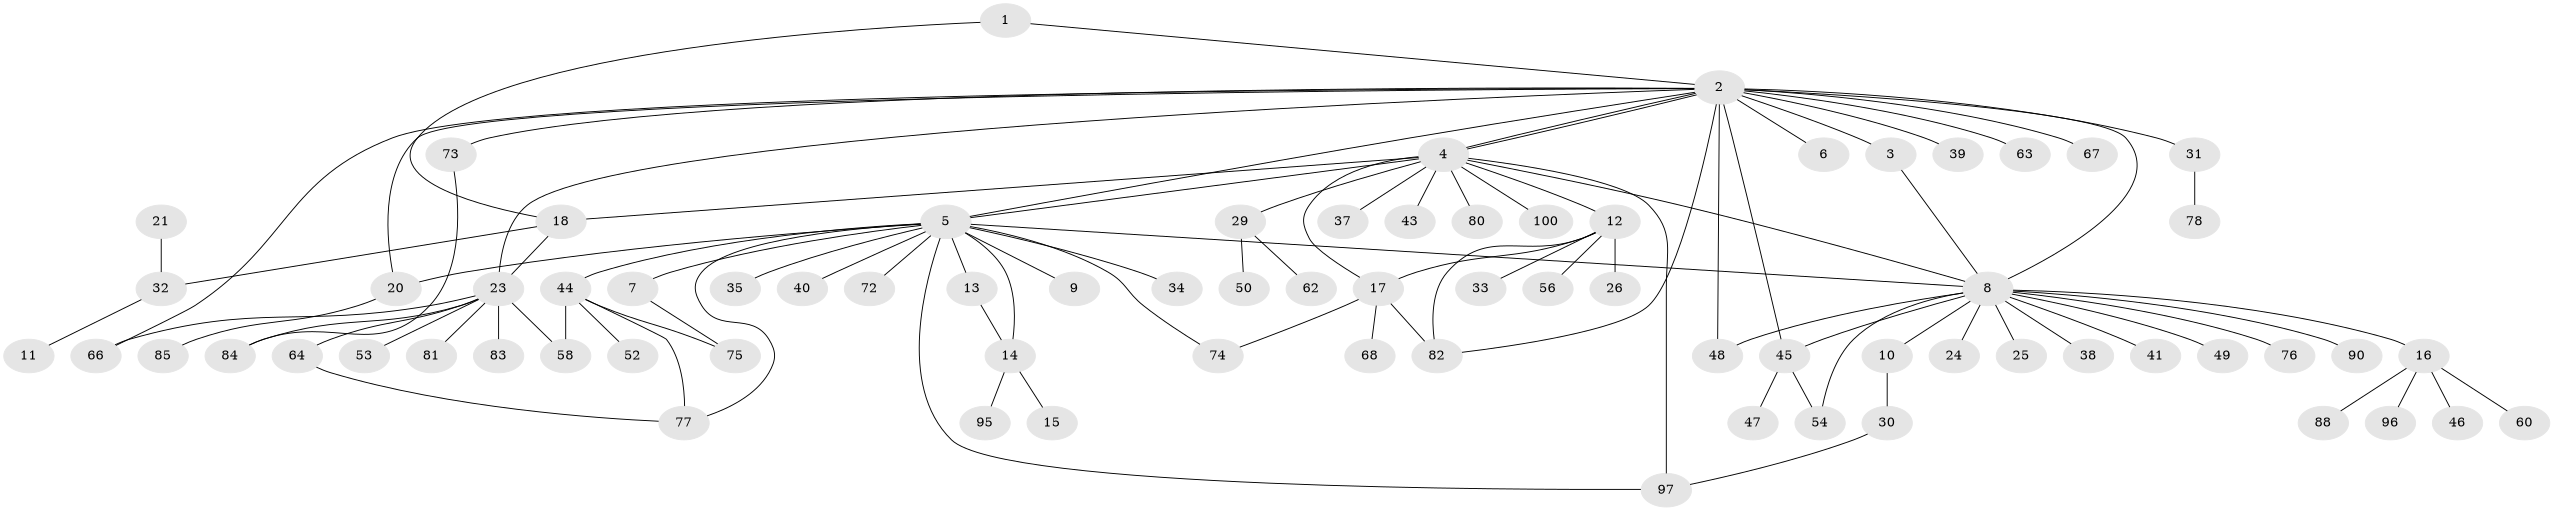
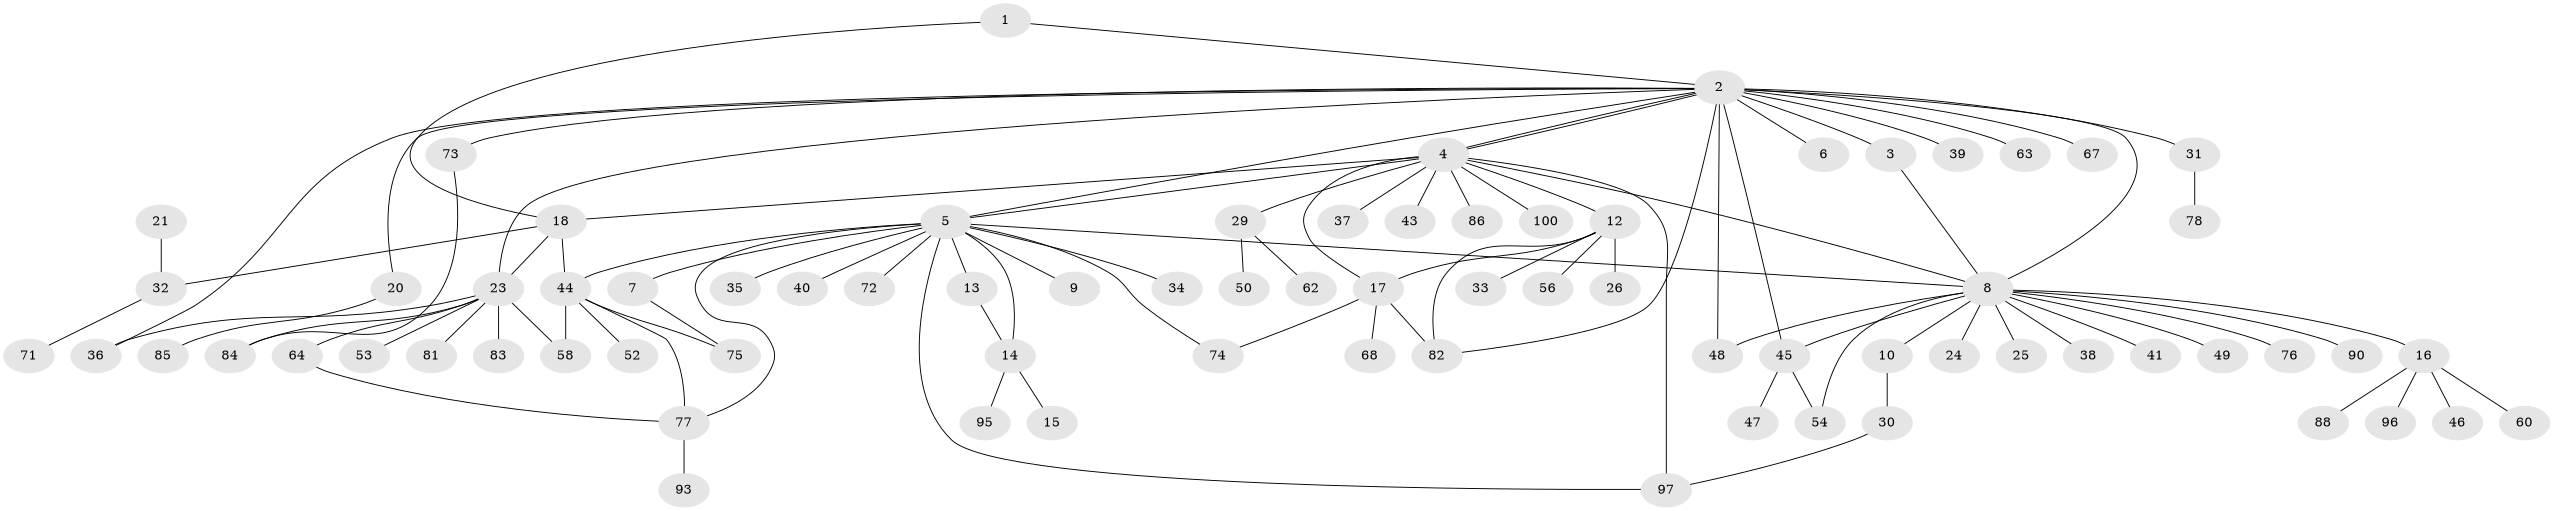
node "80": label "80" -> "86"
edge "5" -- "20": removed
edge "18" -- "44": added
node "11": label "11" -> "71"
node "66": label "66" -> "36"
node "93": added
